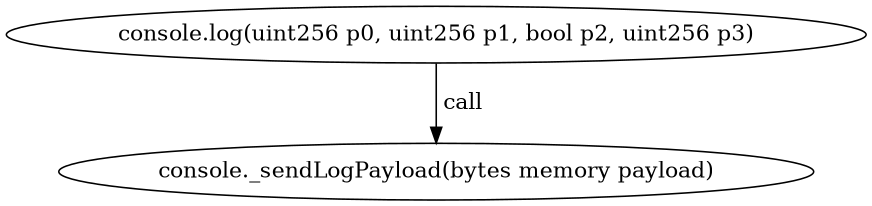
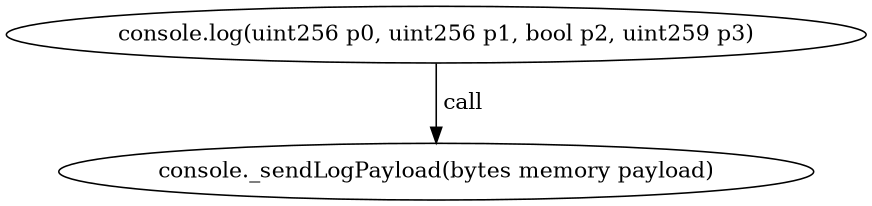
node "console.log(uint256 p0, uint256 p1, bool p2, uint256 p3)": label "console.log(uint256 p0, uint256 p1, bool p2, uint256 p3)" -> "console.log(uint256 p0, uint256 p1, bool p2, uint259 p3)"
